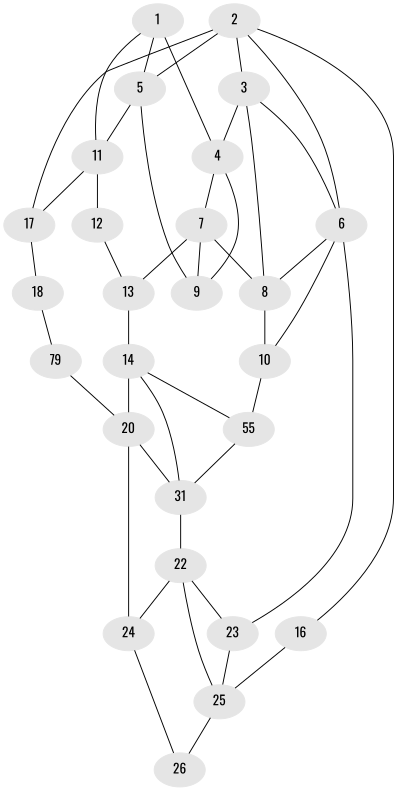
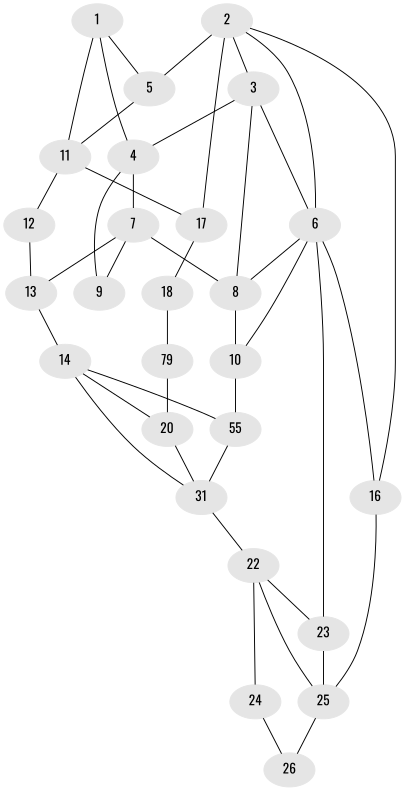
edge "5" -- "9": removed
edge "6" -- "16": added
edge "20" -- "24": removed
